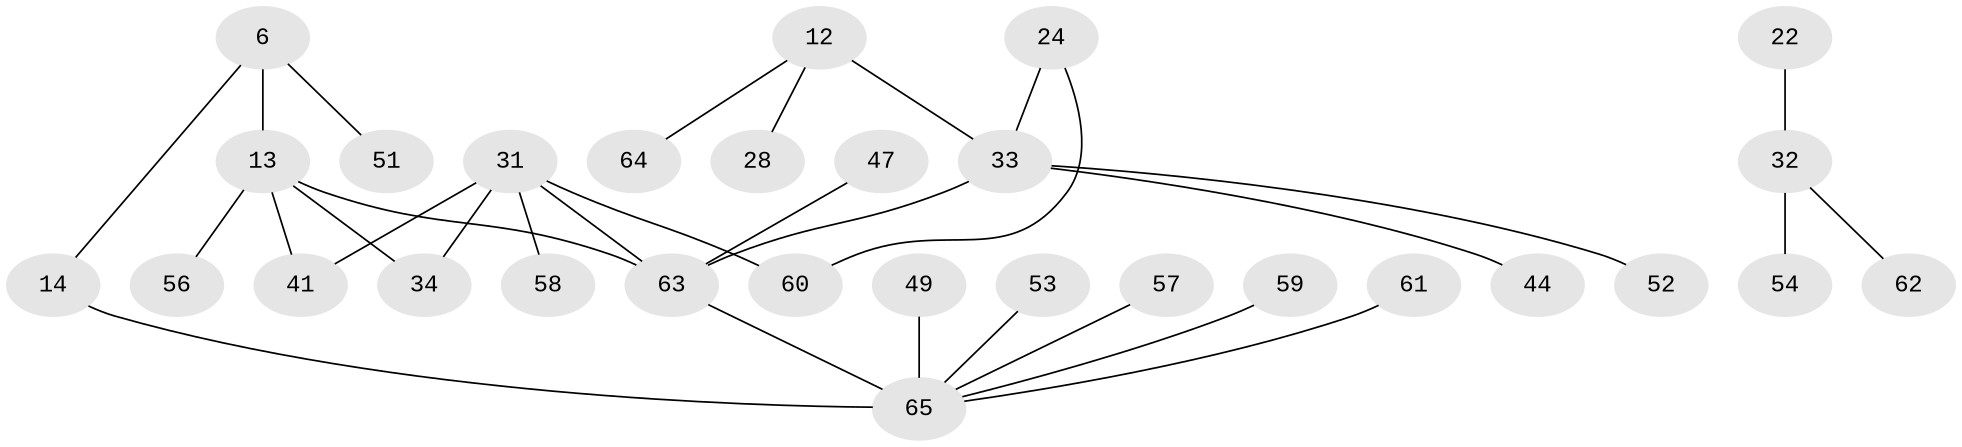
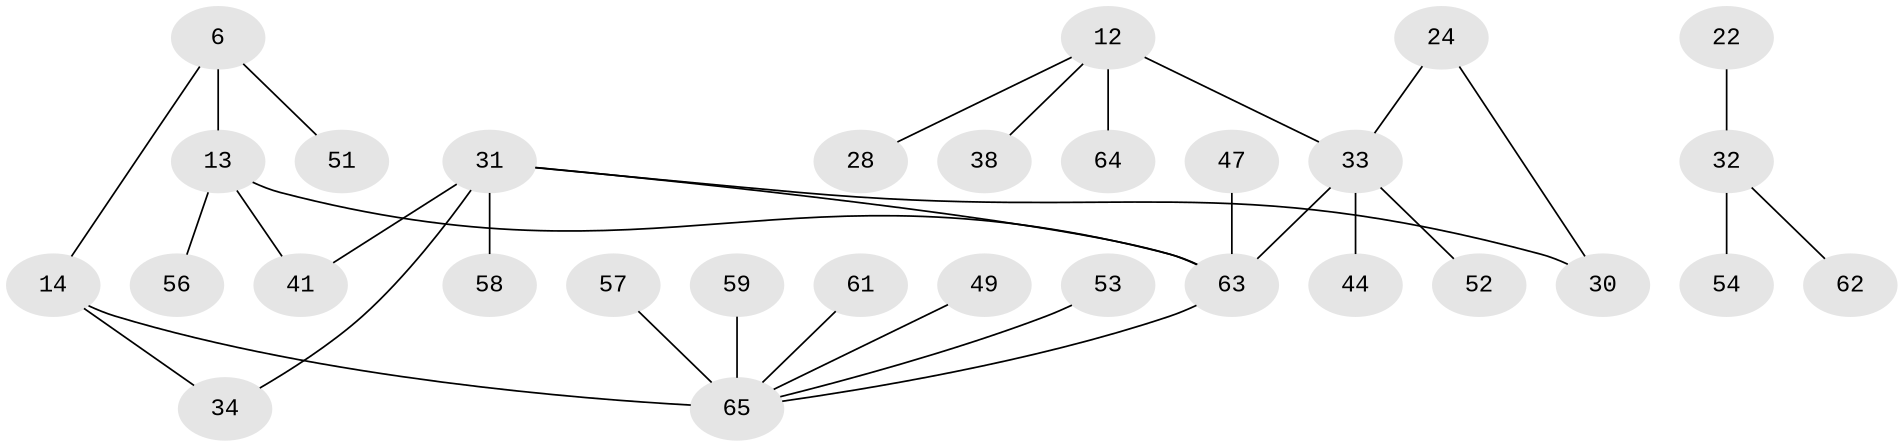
node "38": added
edge "13" -- "34": now "14" -- "34"
node "60": label "60" -> "30"
